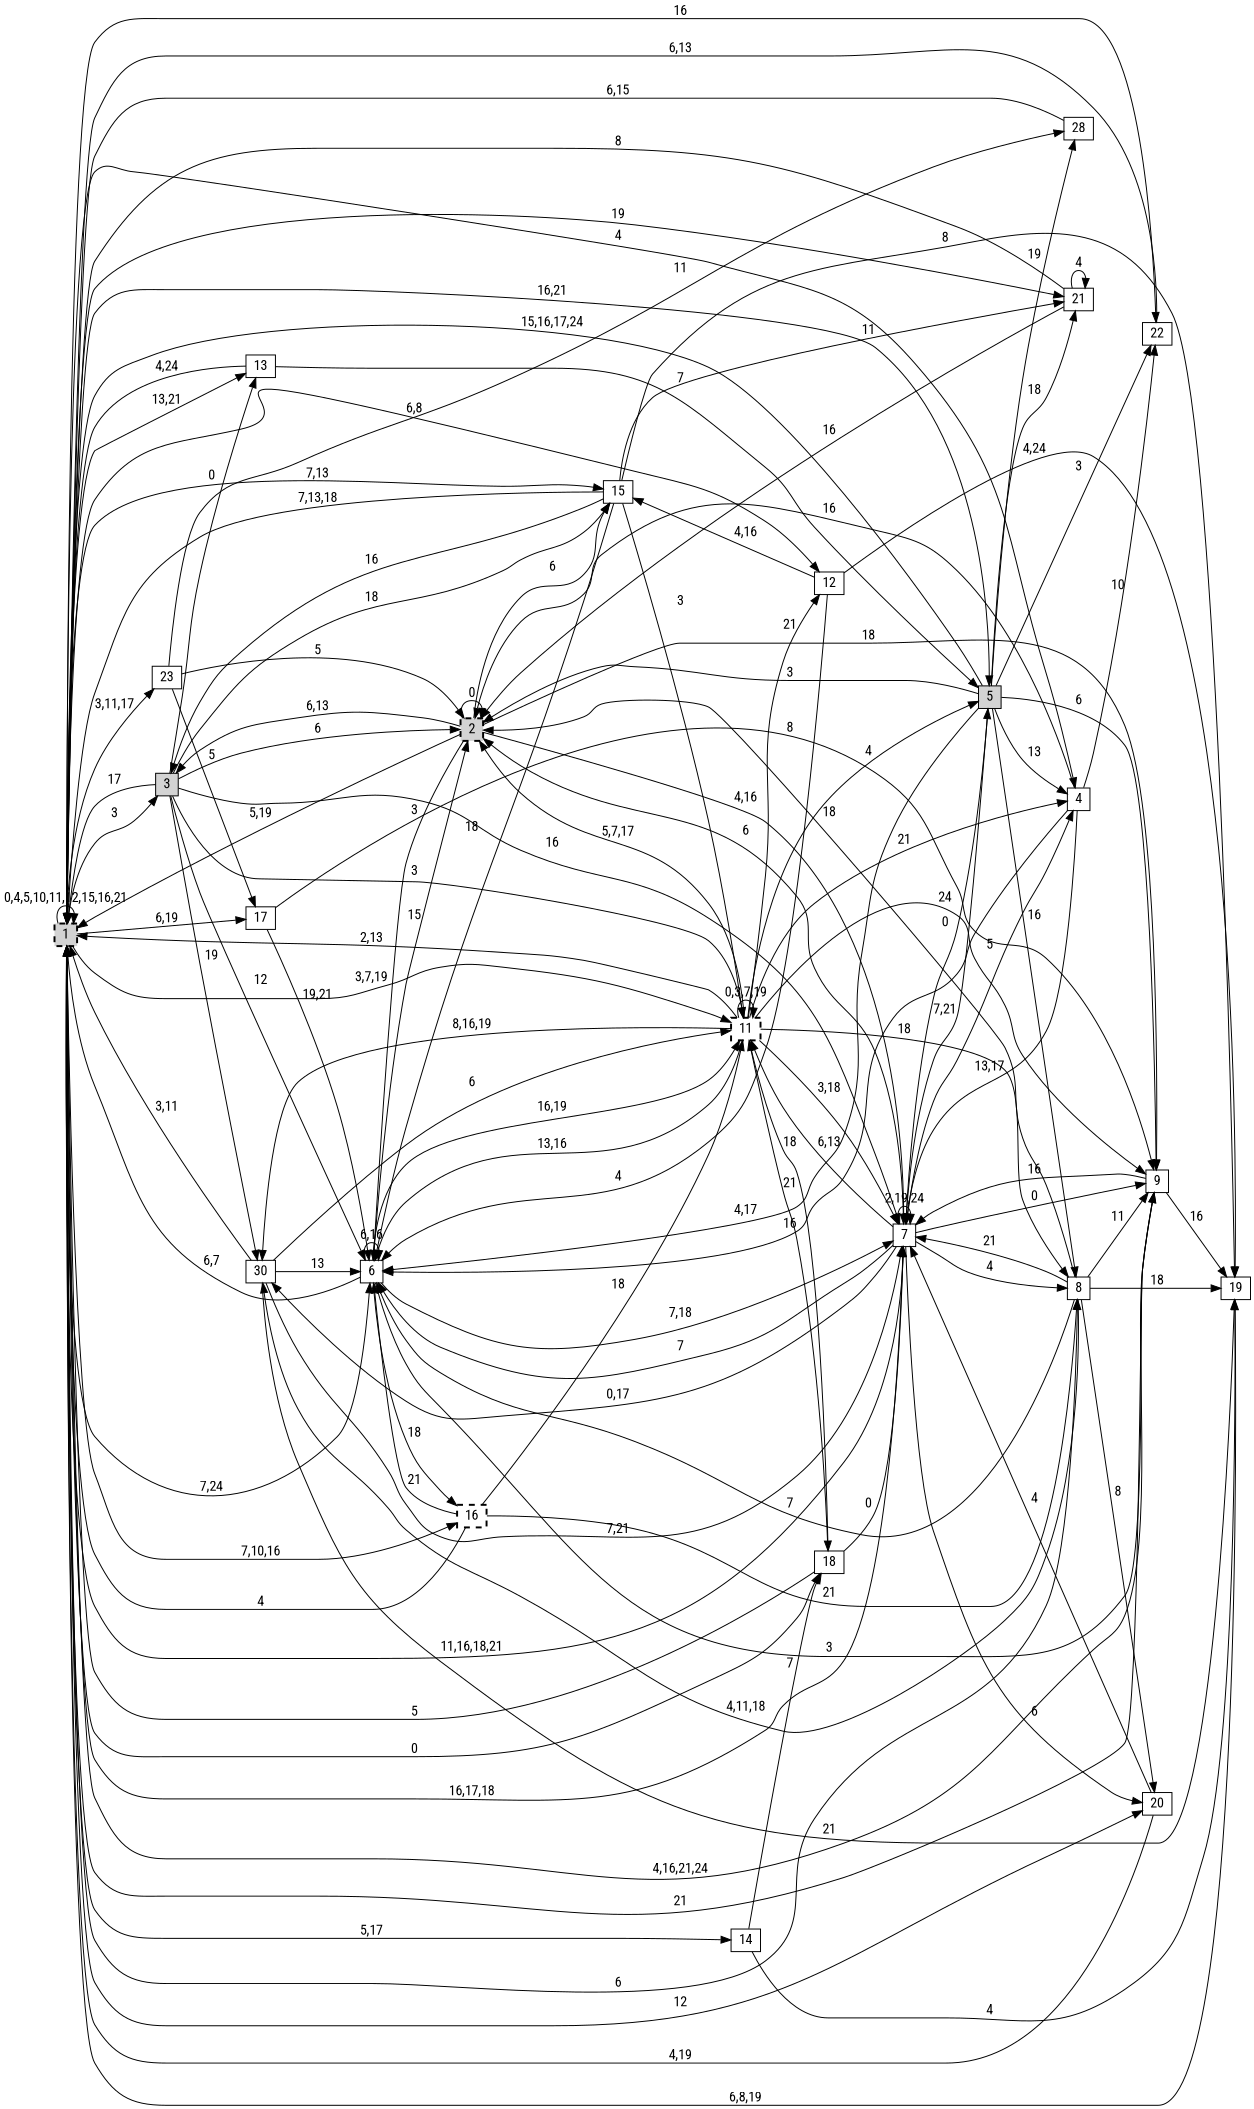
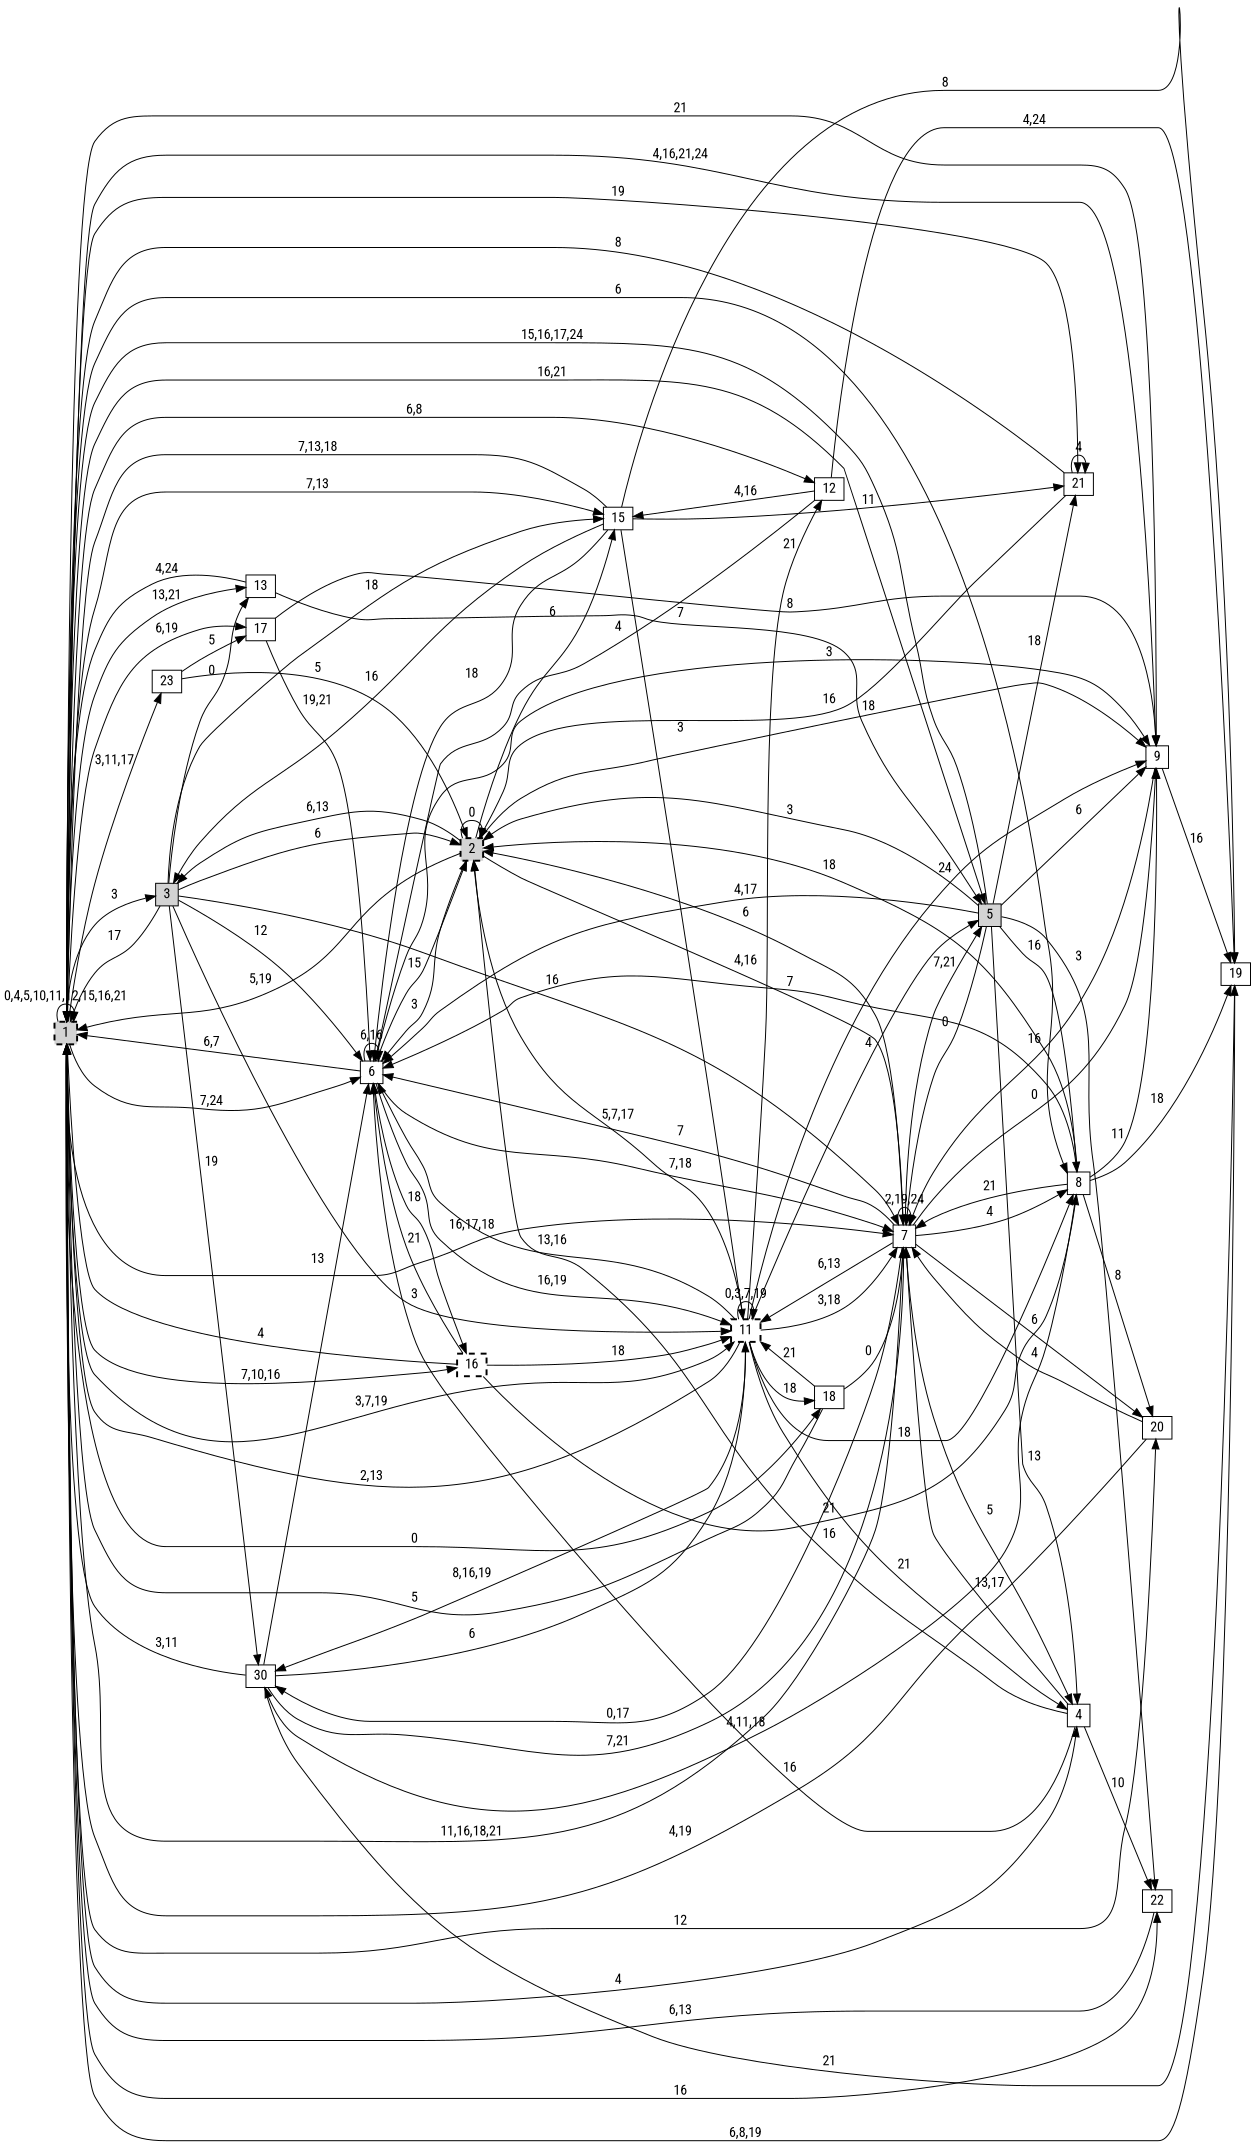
node "28": removed
node "14": removed
